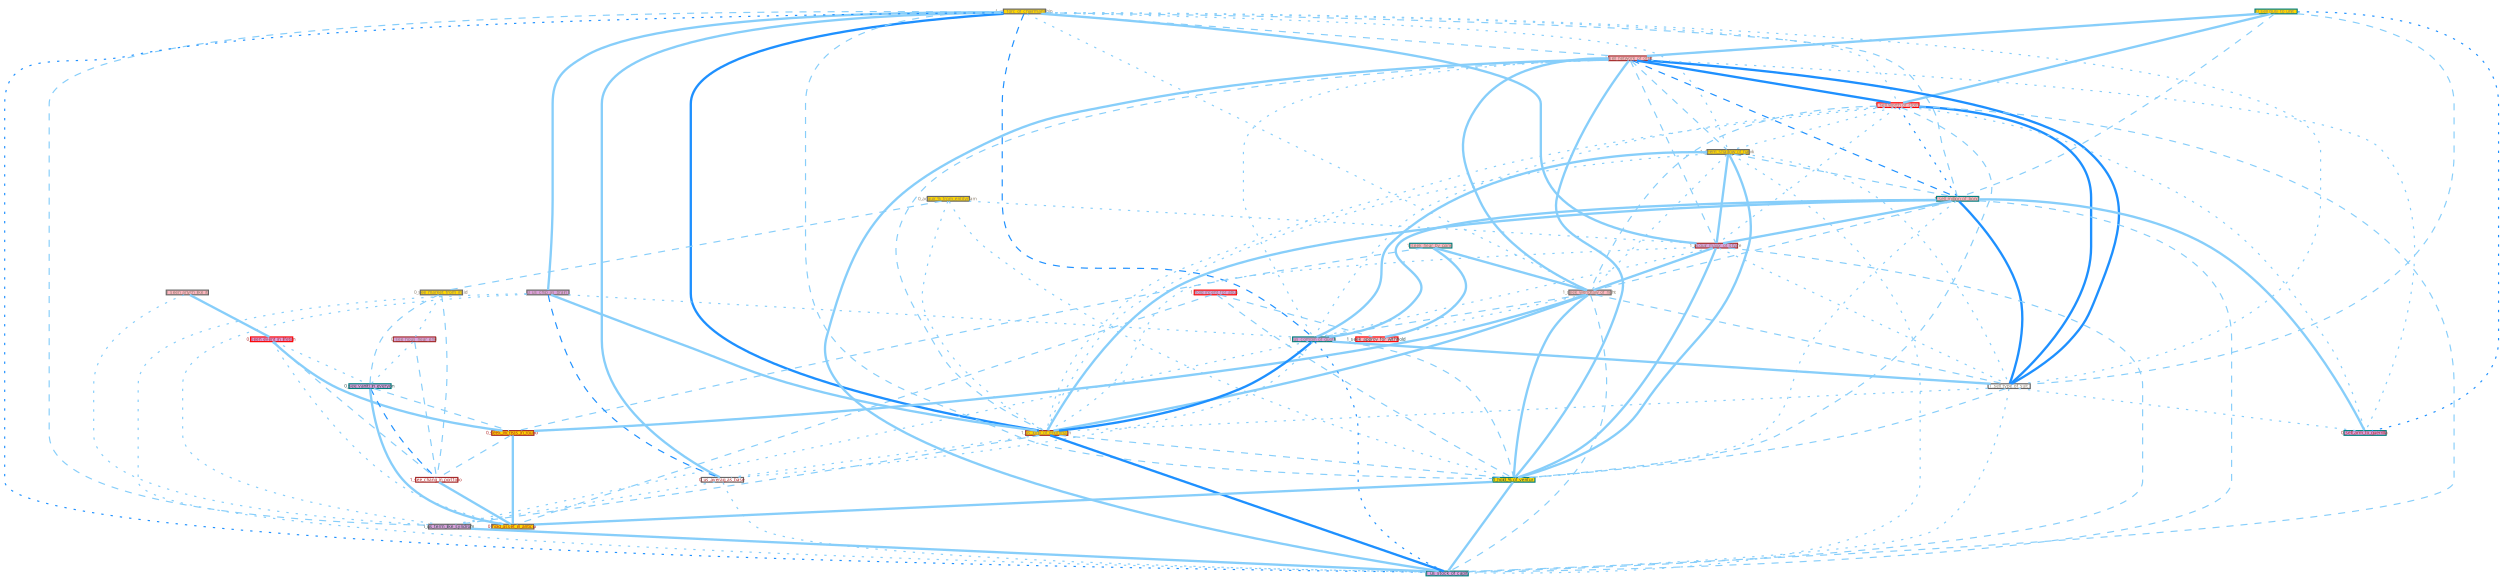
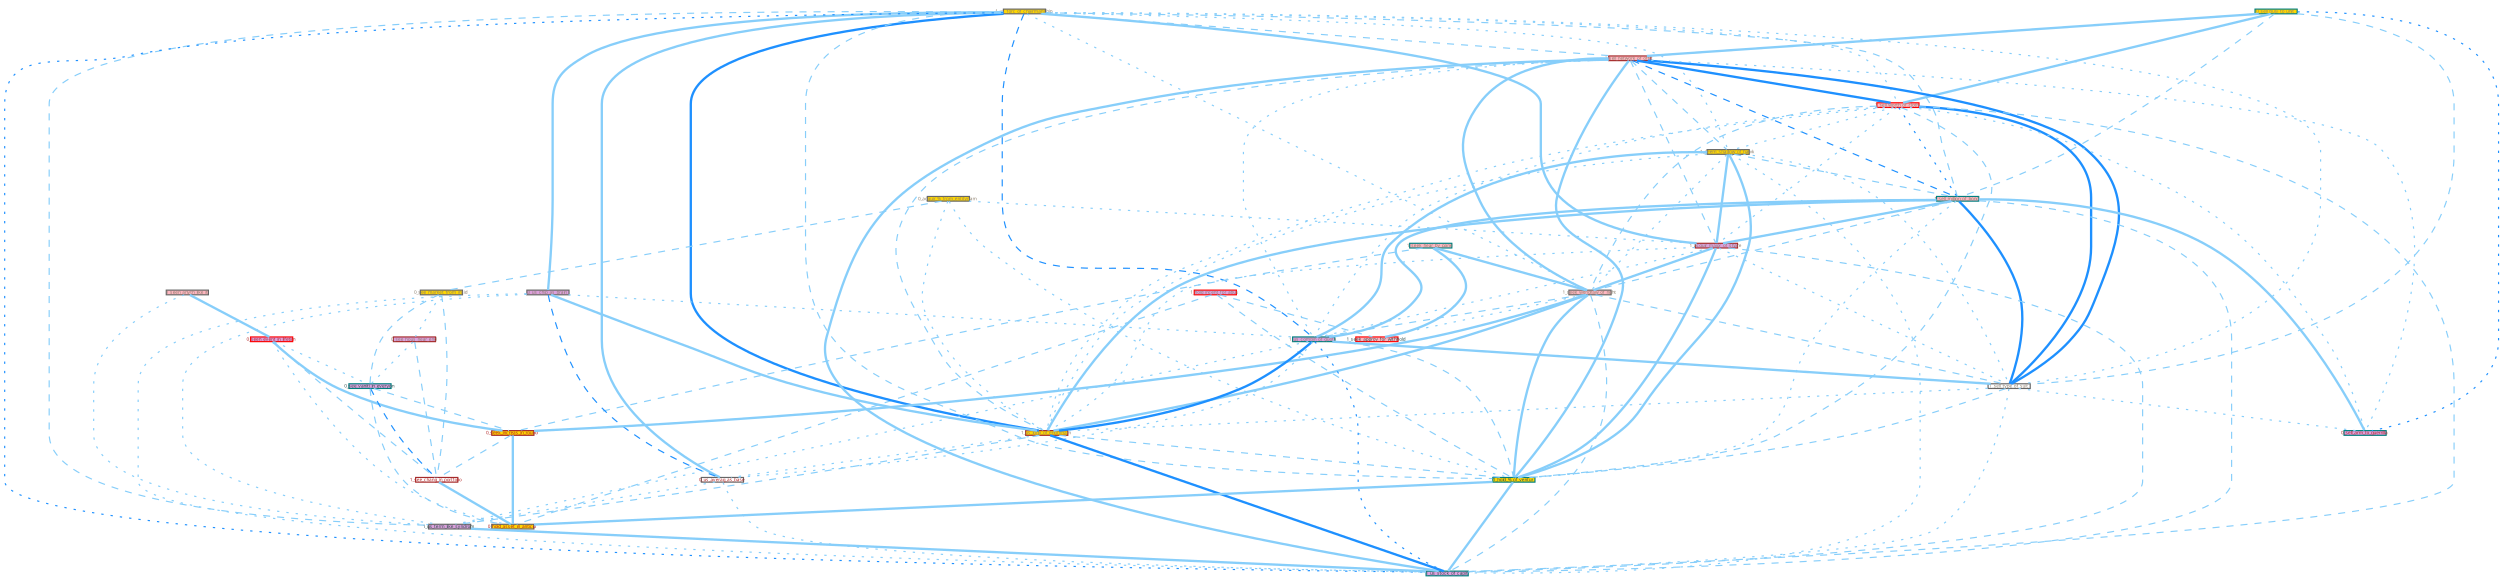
edge "0_see_vaniti_in_everyon" -- "0_hold_asset_in_anticip": style bold -> dashed
